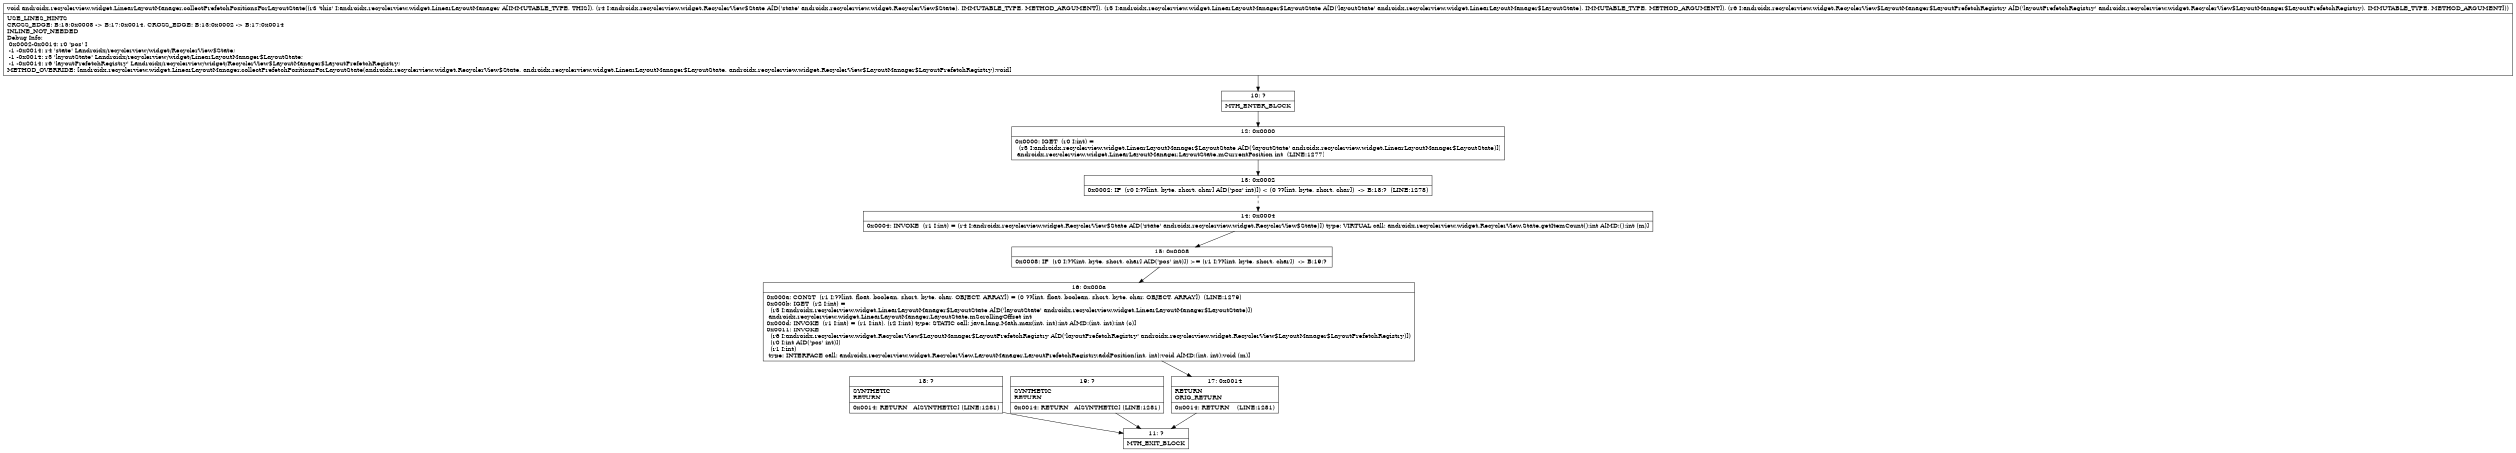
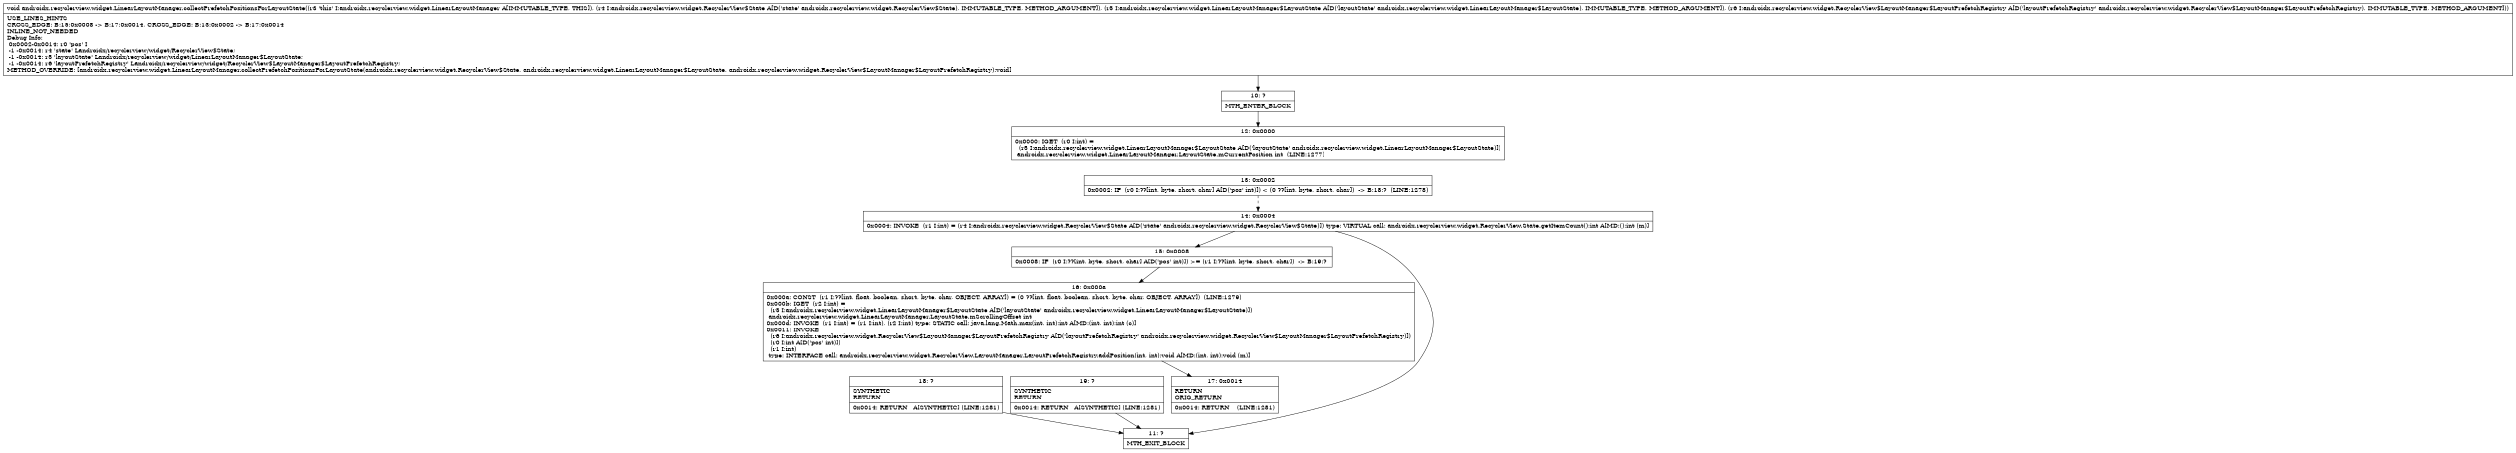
edge "12: 0x0000" -> "13: 0x0002": removed
edge "17: 0x0014" -> "11: ?": now "14: 0x0004" -> "11: ?"
